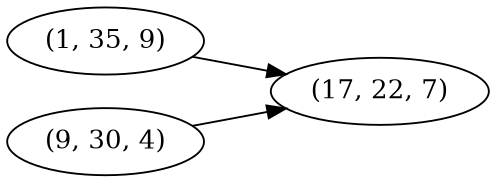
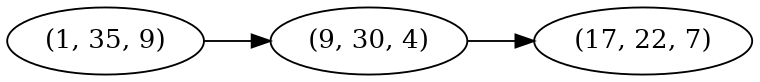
edge "(1, 35, 9)" -> "(17, 22, 7)": now "(1, 35, 9)" -> "(9, 30, 4)"
